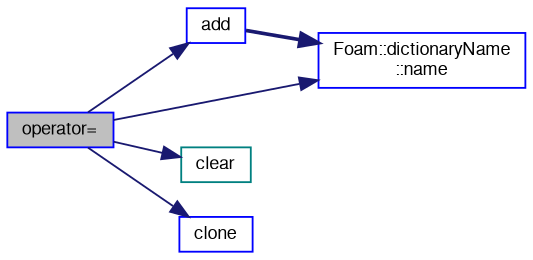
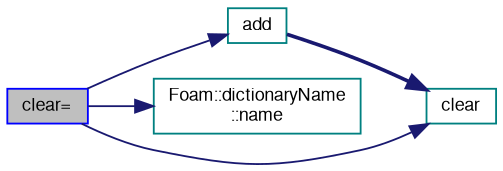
node "add": color blue -> teal
edge "add" -> "Foam::dictionaryName ::name": now "add" -> "clear"
node "Foam::dictionaryName ::name": color blue -> teal
node "operator=": label "operator=" -> "clear="
node "clone": removed
